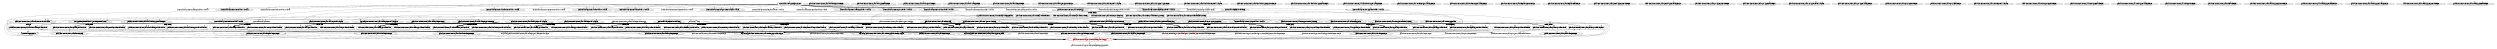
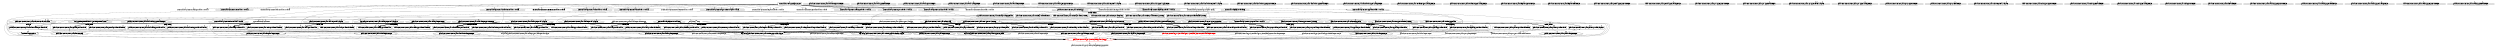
node "*cosmossdk.io/api/cosmos/consensus/module/v1.Module": fontcolor dimgrey -> black
node "*cosmossdk.io/api/cosmos/params/module/v1.Module": removed
node "github.com/cosmos/cosmos-sdk/x/crisis.provideModuleBasic": label "github.com/cosmos/cosmos-sdk/x/crisis.provideModuleBasic" -> "github.com/cosmos/cosmos-sdk/x/modules.provideModuleBasic"
